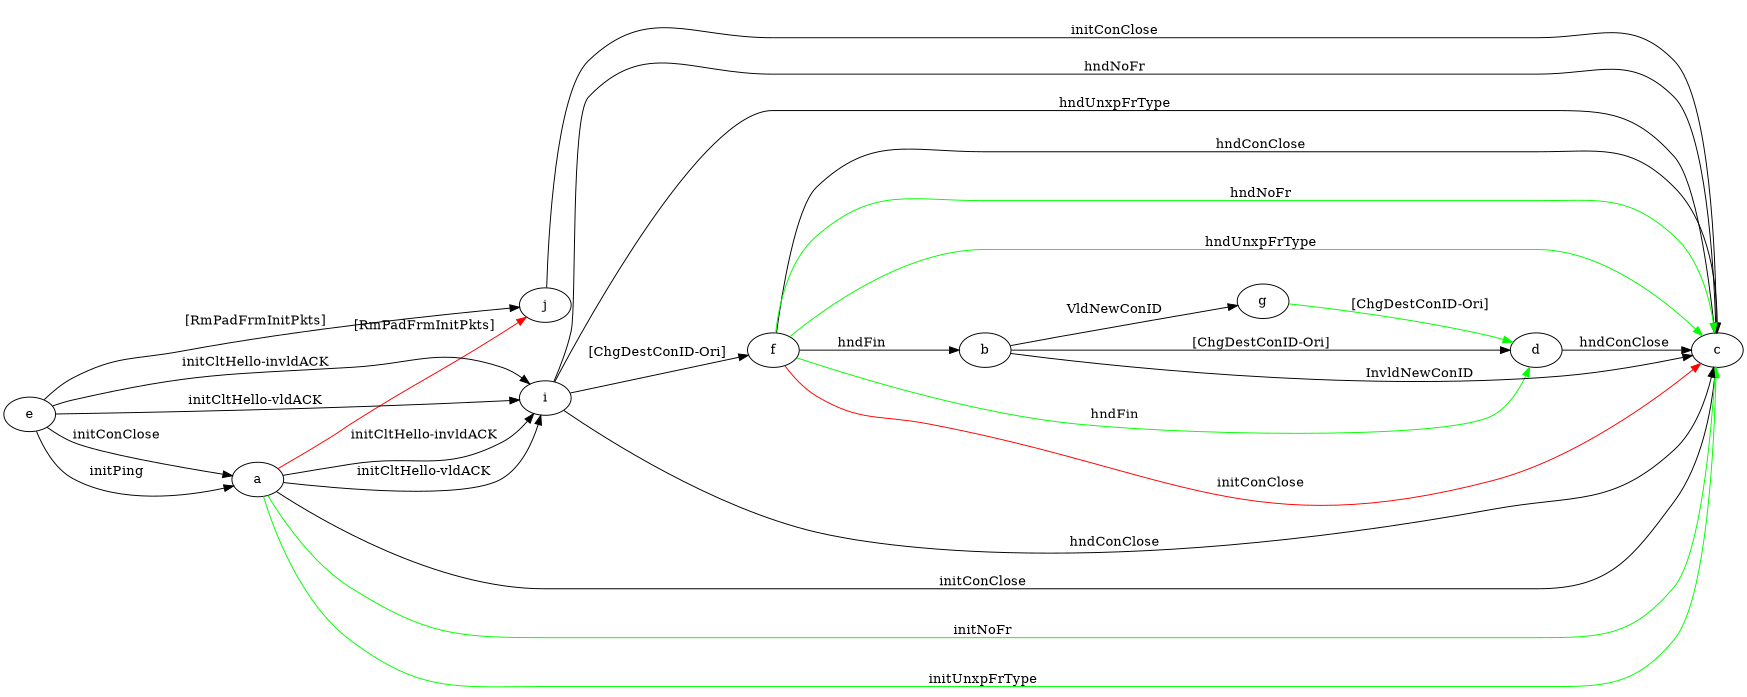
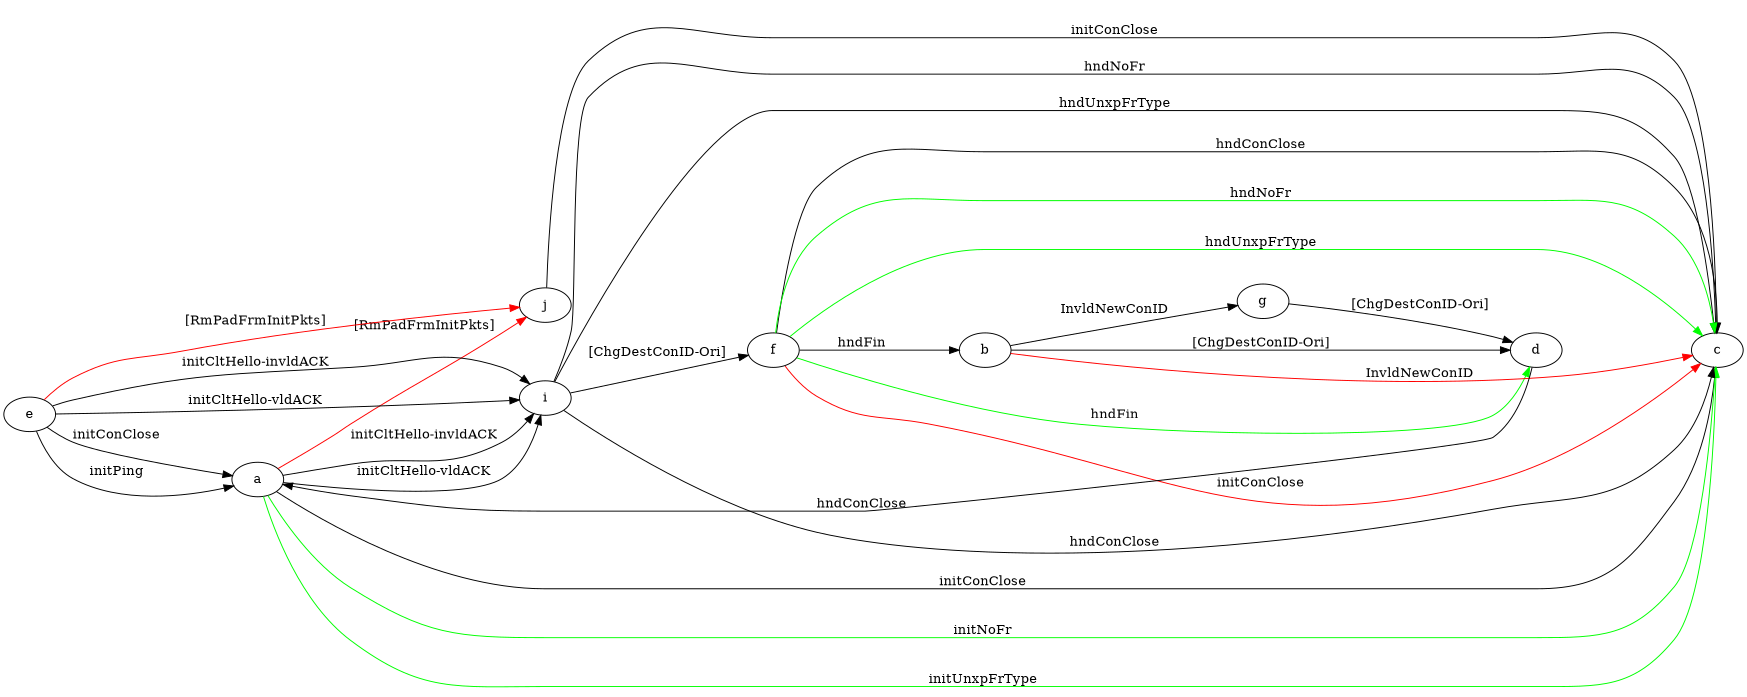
edge "b" -> "g": label "VldNewConID " -> "InvldNewConID "
edge "g" -> "d": color green -> black
edge "e" -> "j": color black -> red
edge "d" -> "c": now "d" -> "a"
edge "b" -> "c": color black -> red
